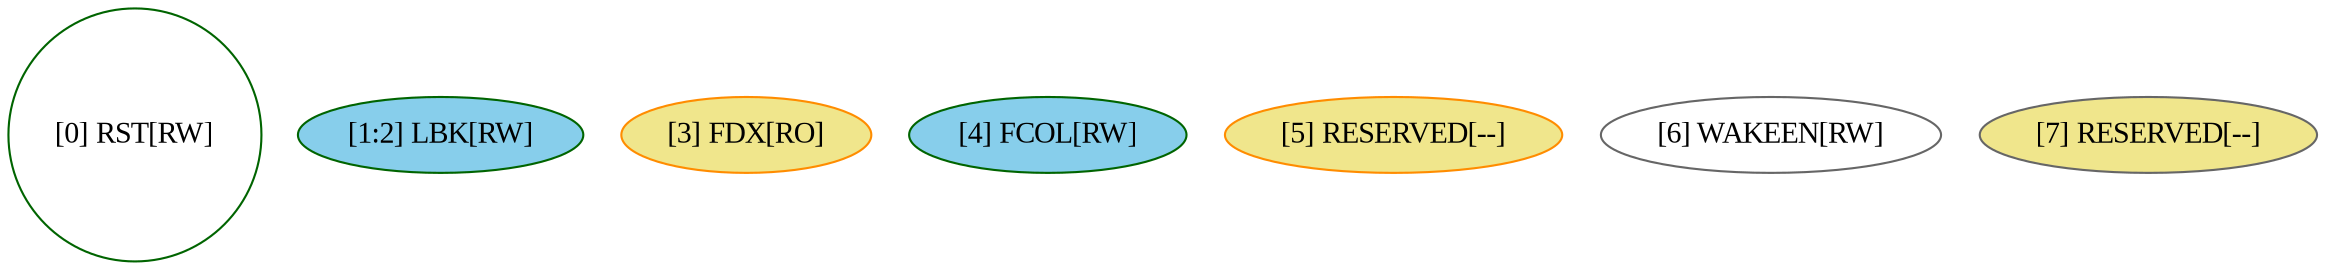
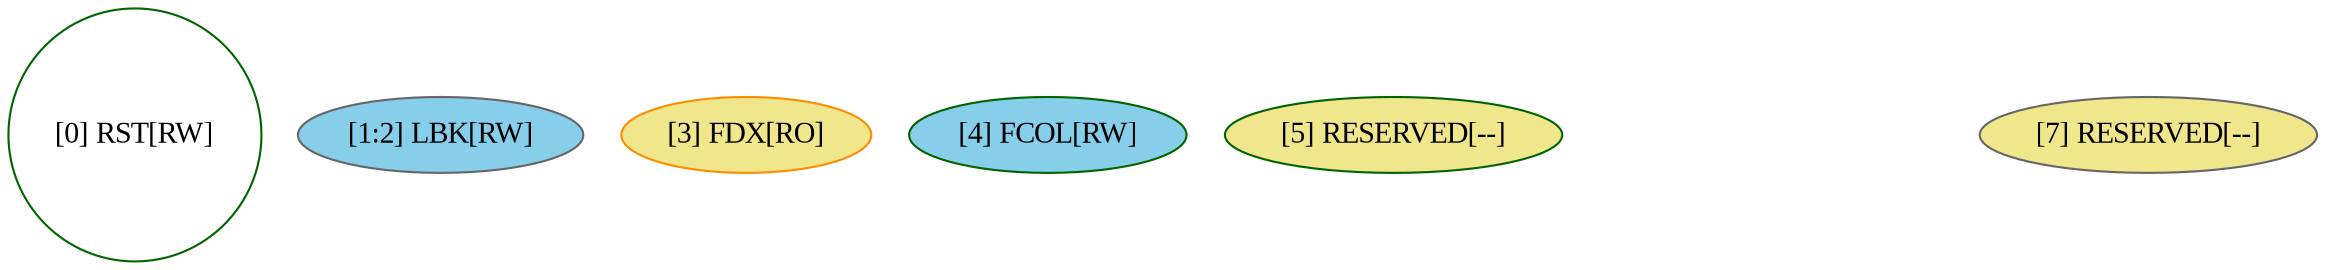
node "[1:2] LBK[RW]": color darkgreen -> gray40
node "[5] RESERVED[--]": color darkorange -> darkgreen
node "[6] WAKEEN[RW]": removed
